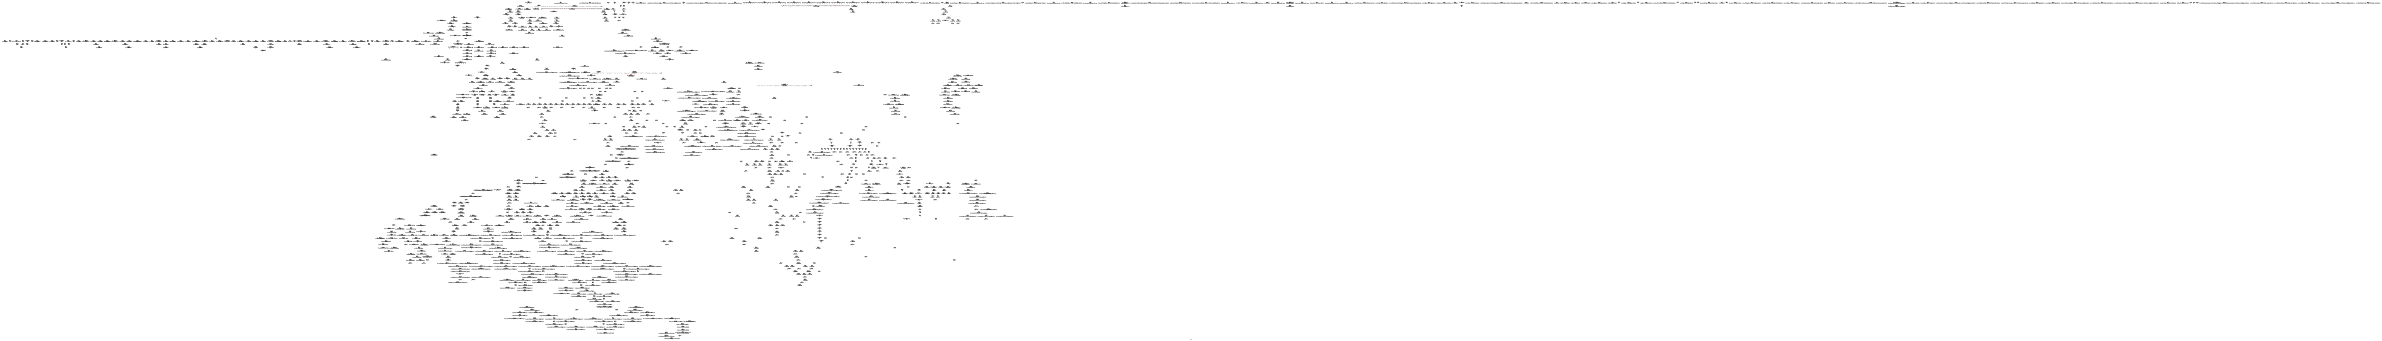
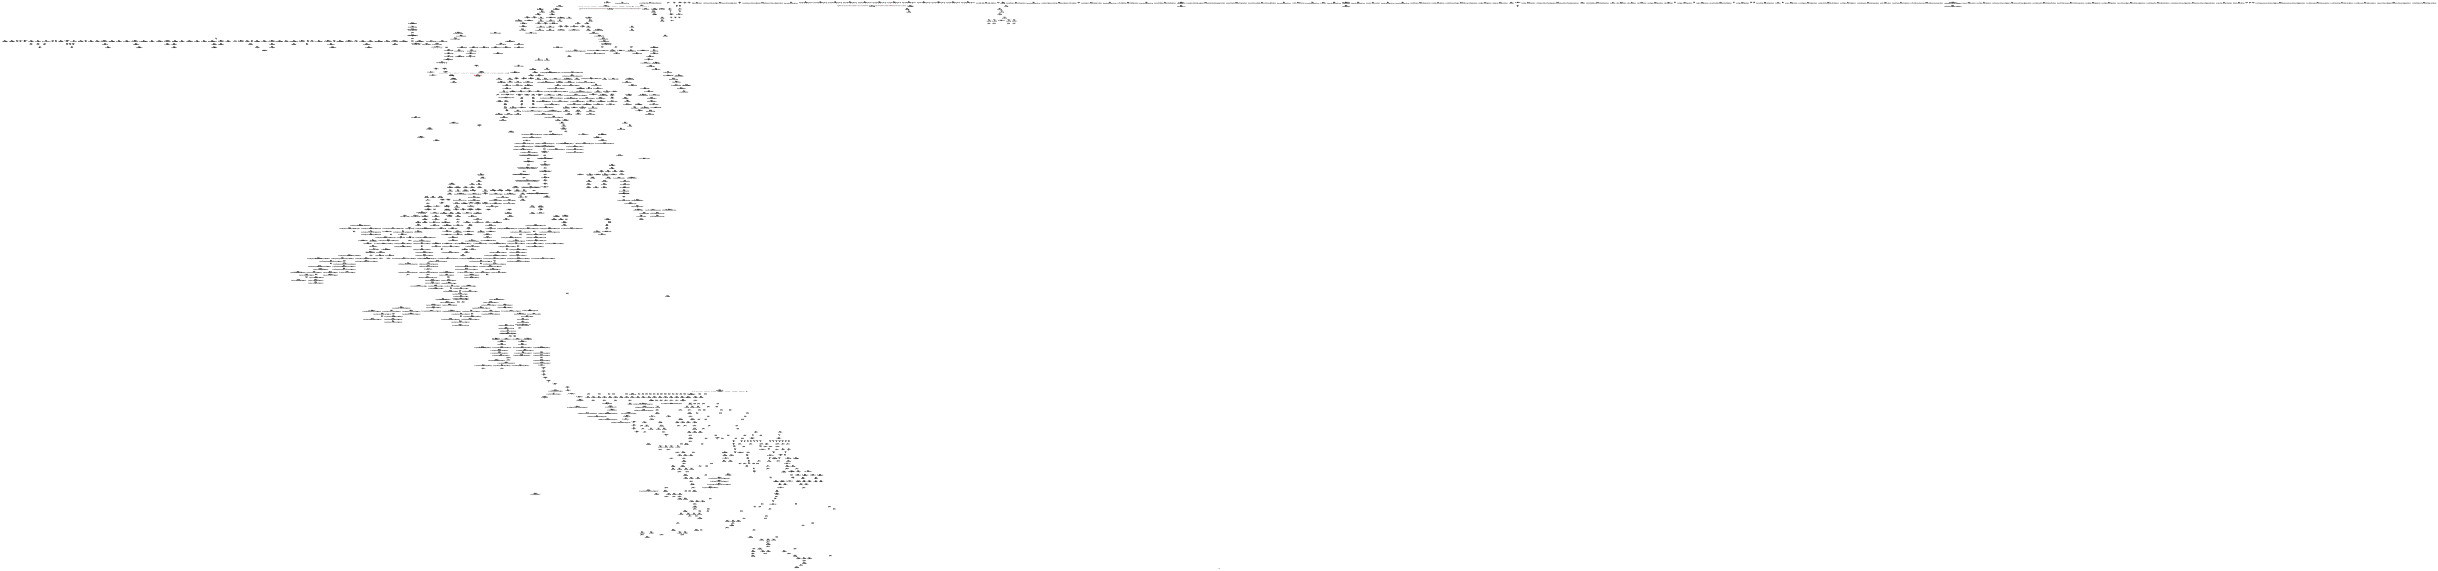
node "NodeID: 383": added
